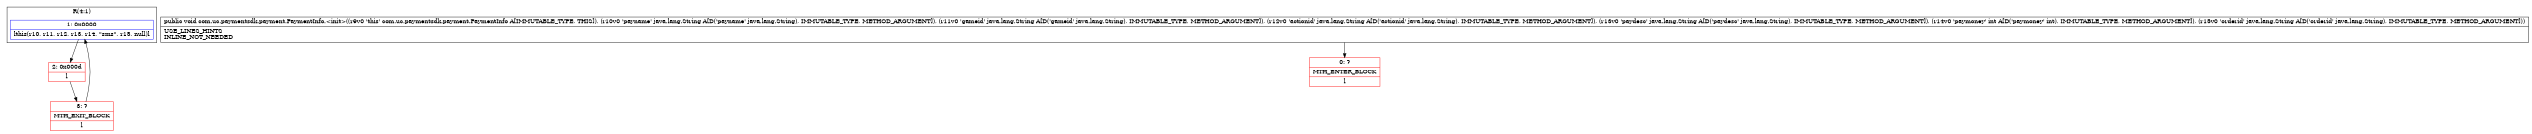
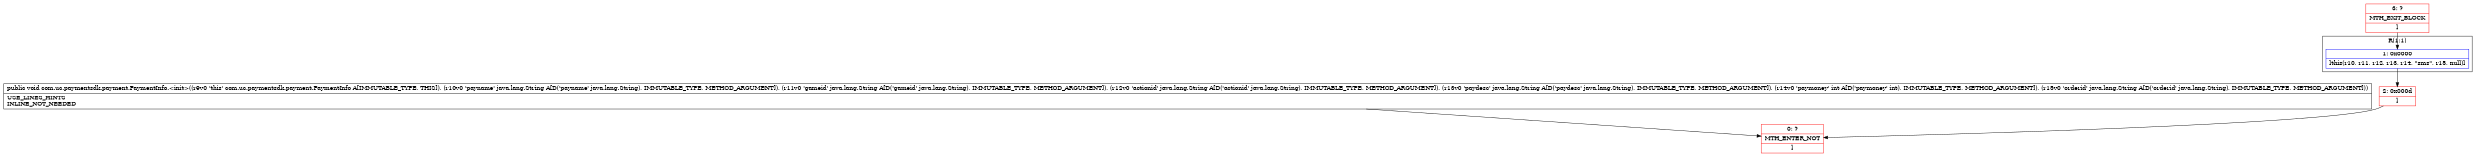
cluster "R(4:1)": label "R(4:1)" -> "R(1:1)"
node "0: ?": text "MTH_ENTER_BLOCK" -> "MTH_ENTER_NOT"
edge "2: 0x000d" -> "3: ?": now "2: 0x000d" -> "0: ?"
